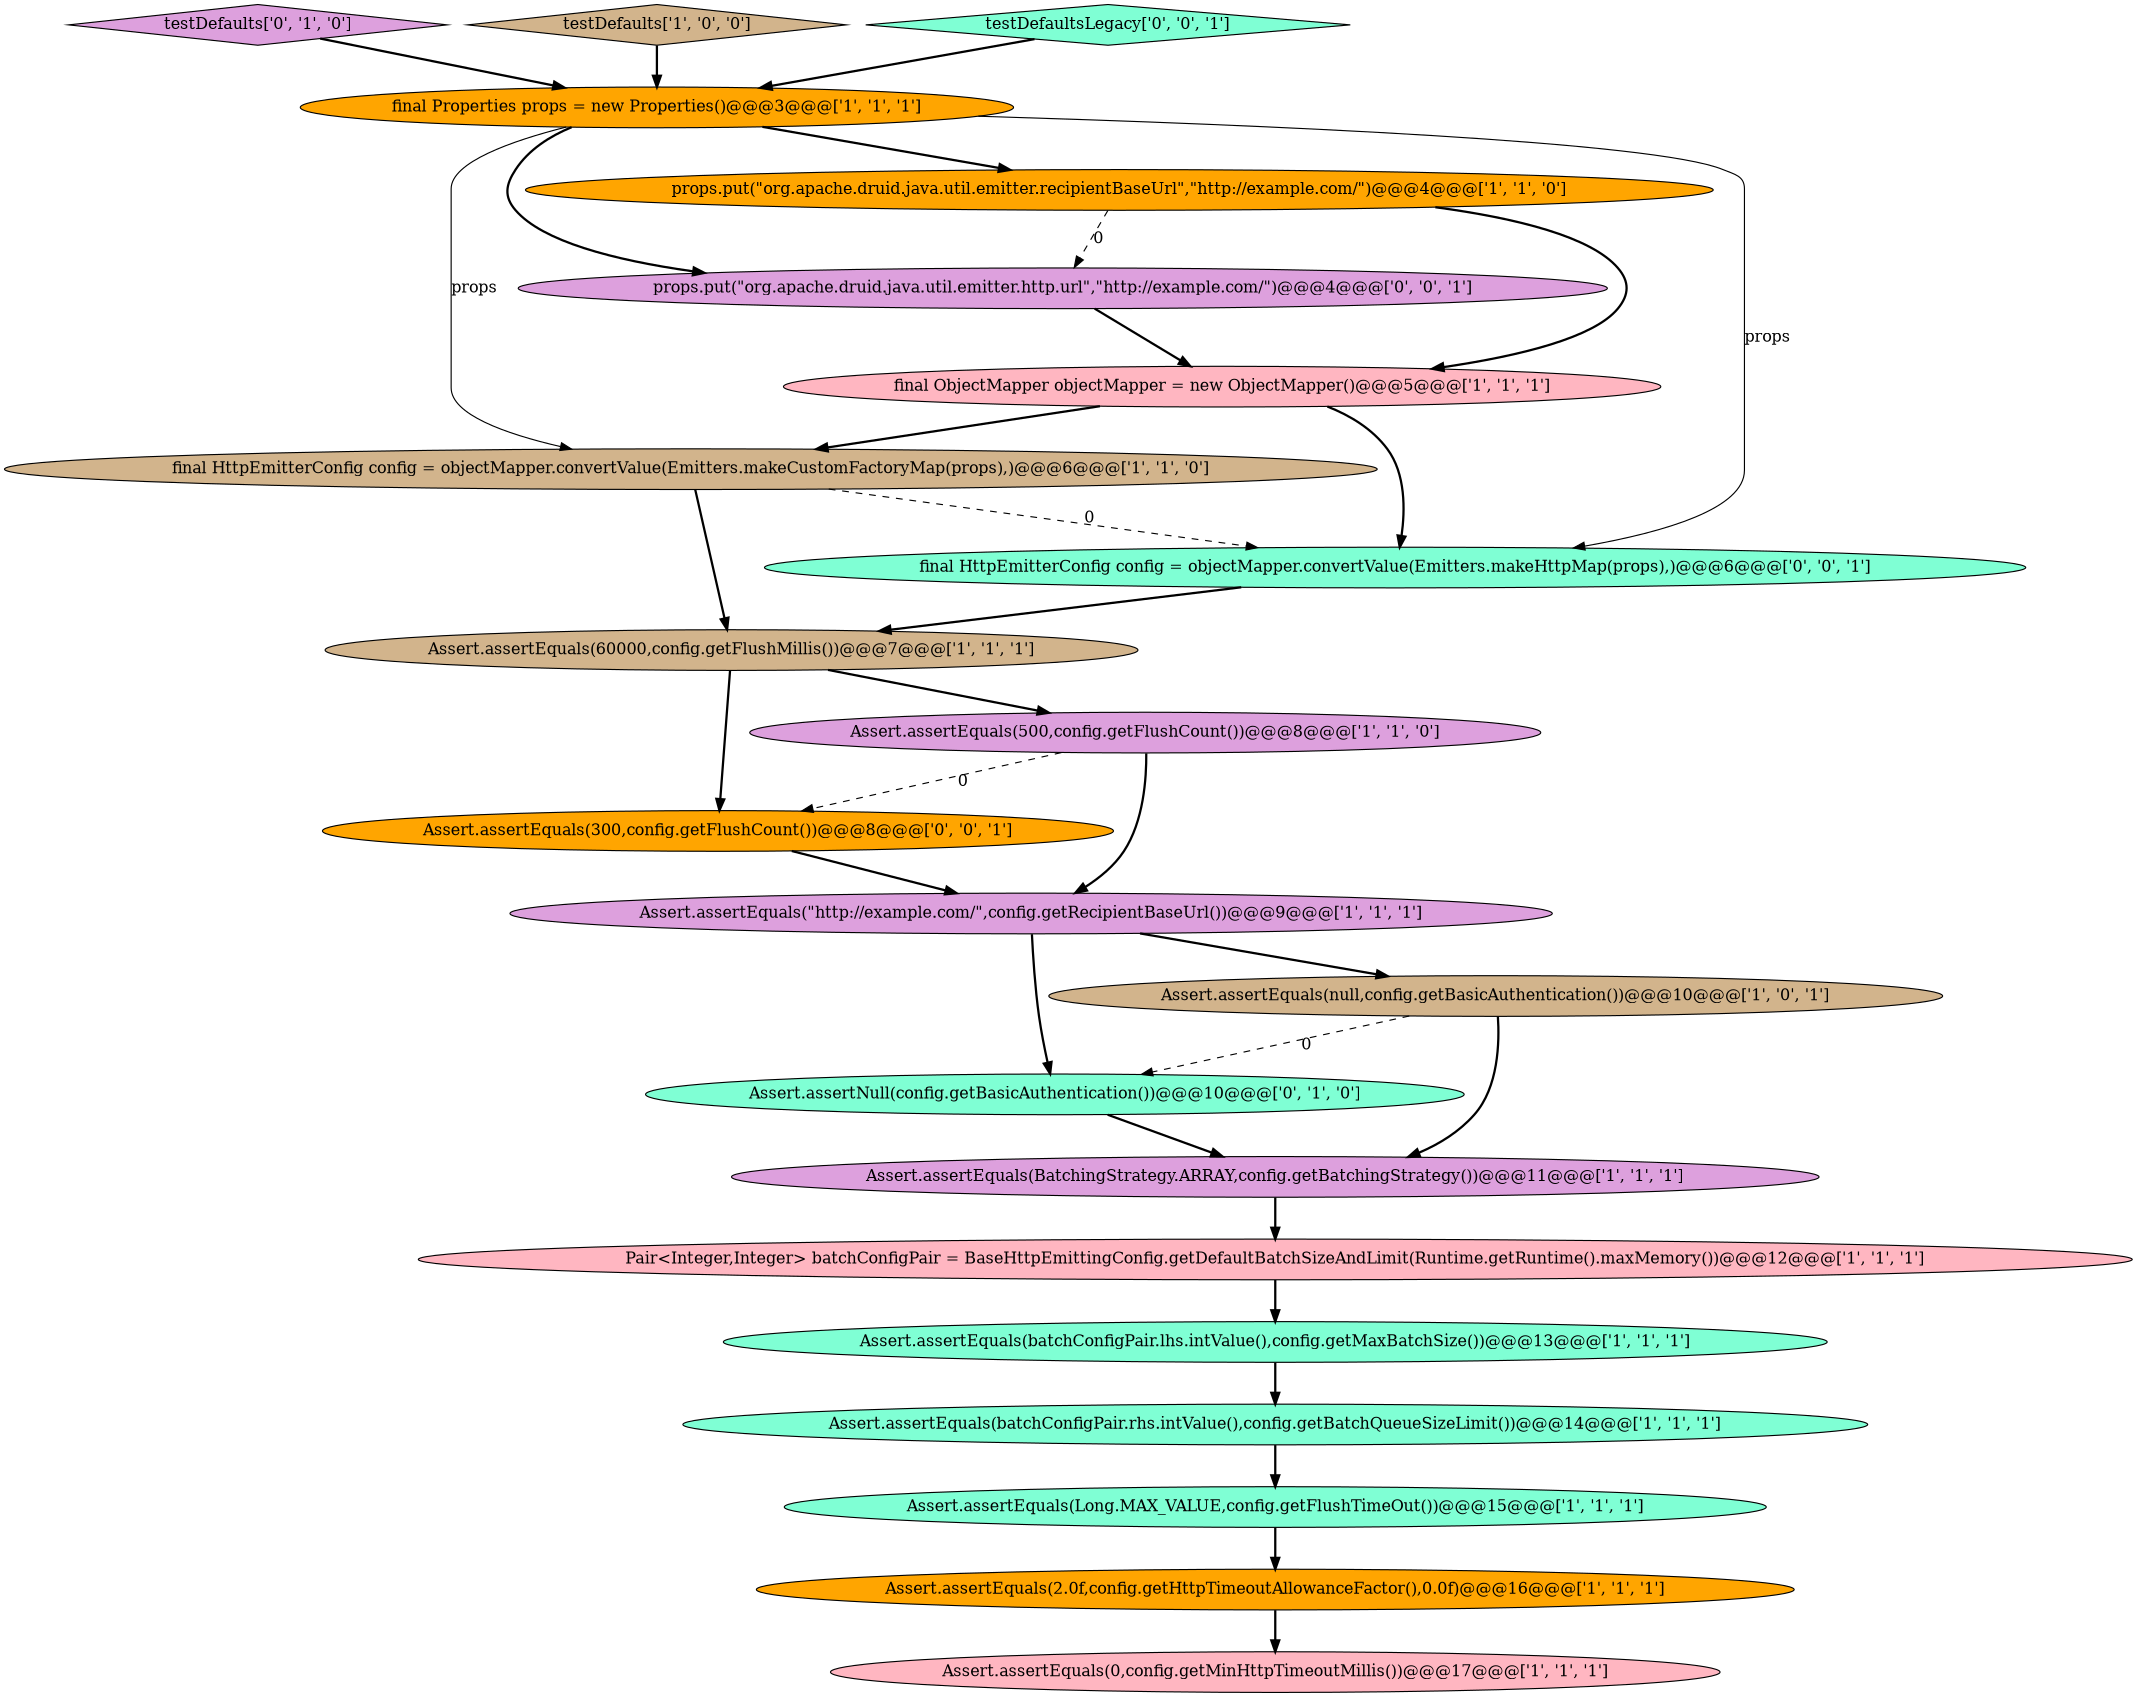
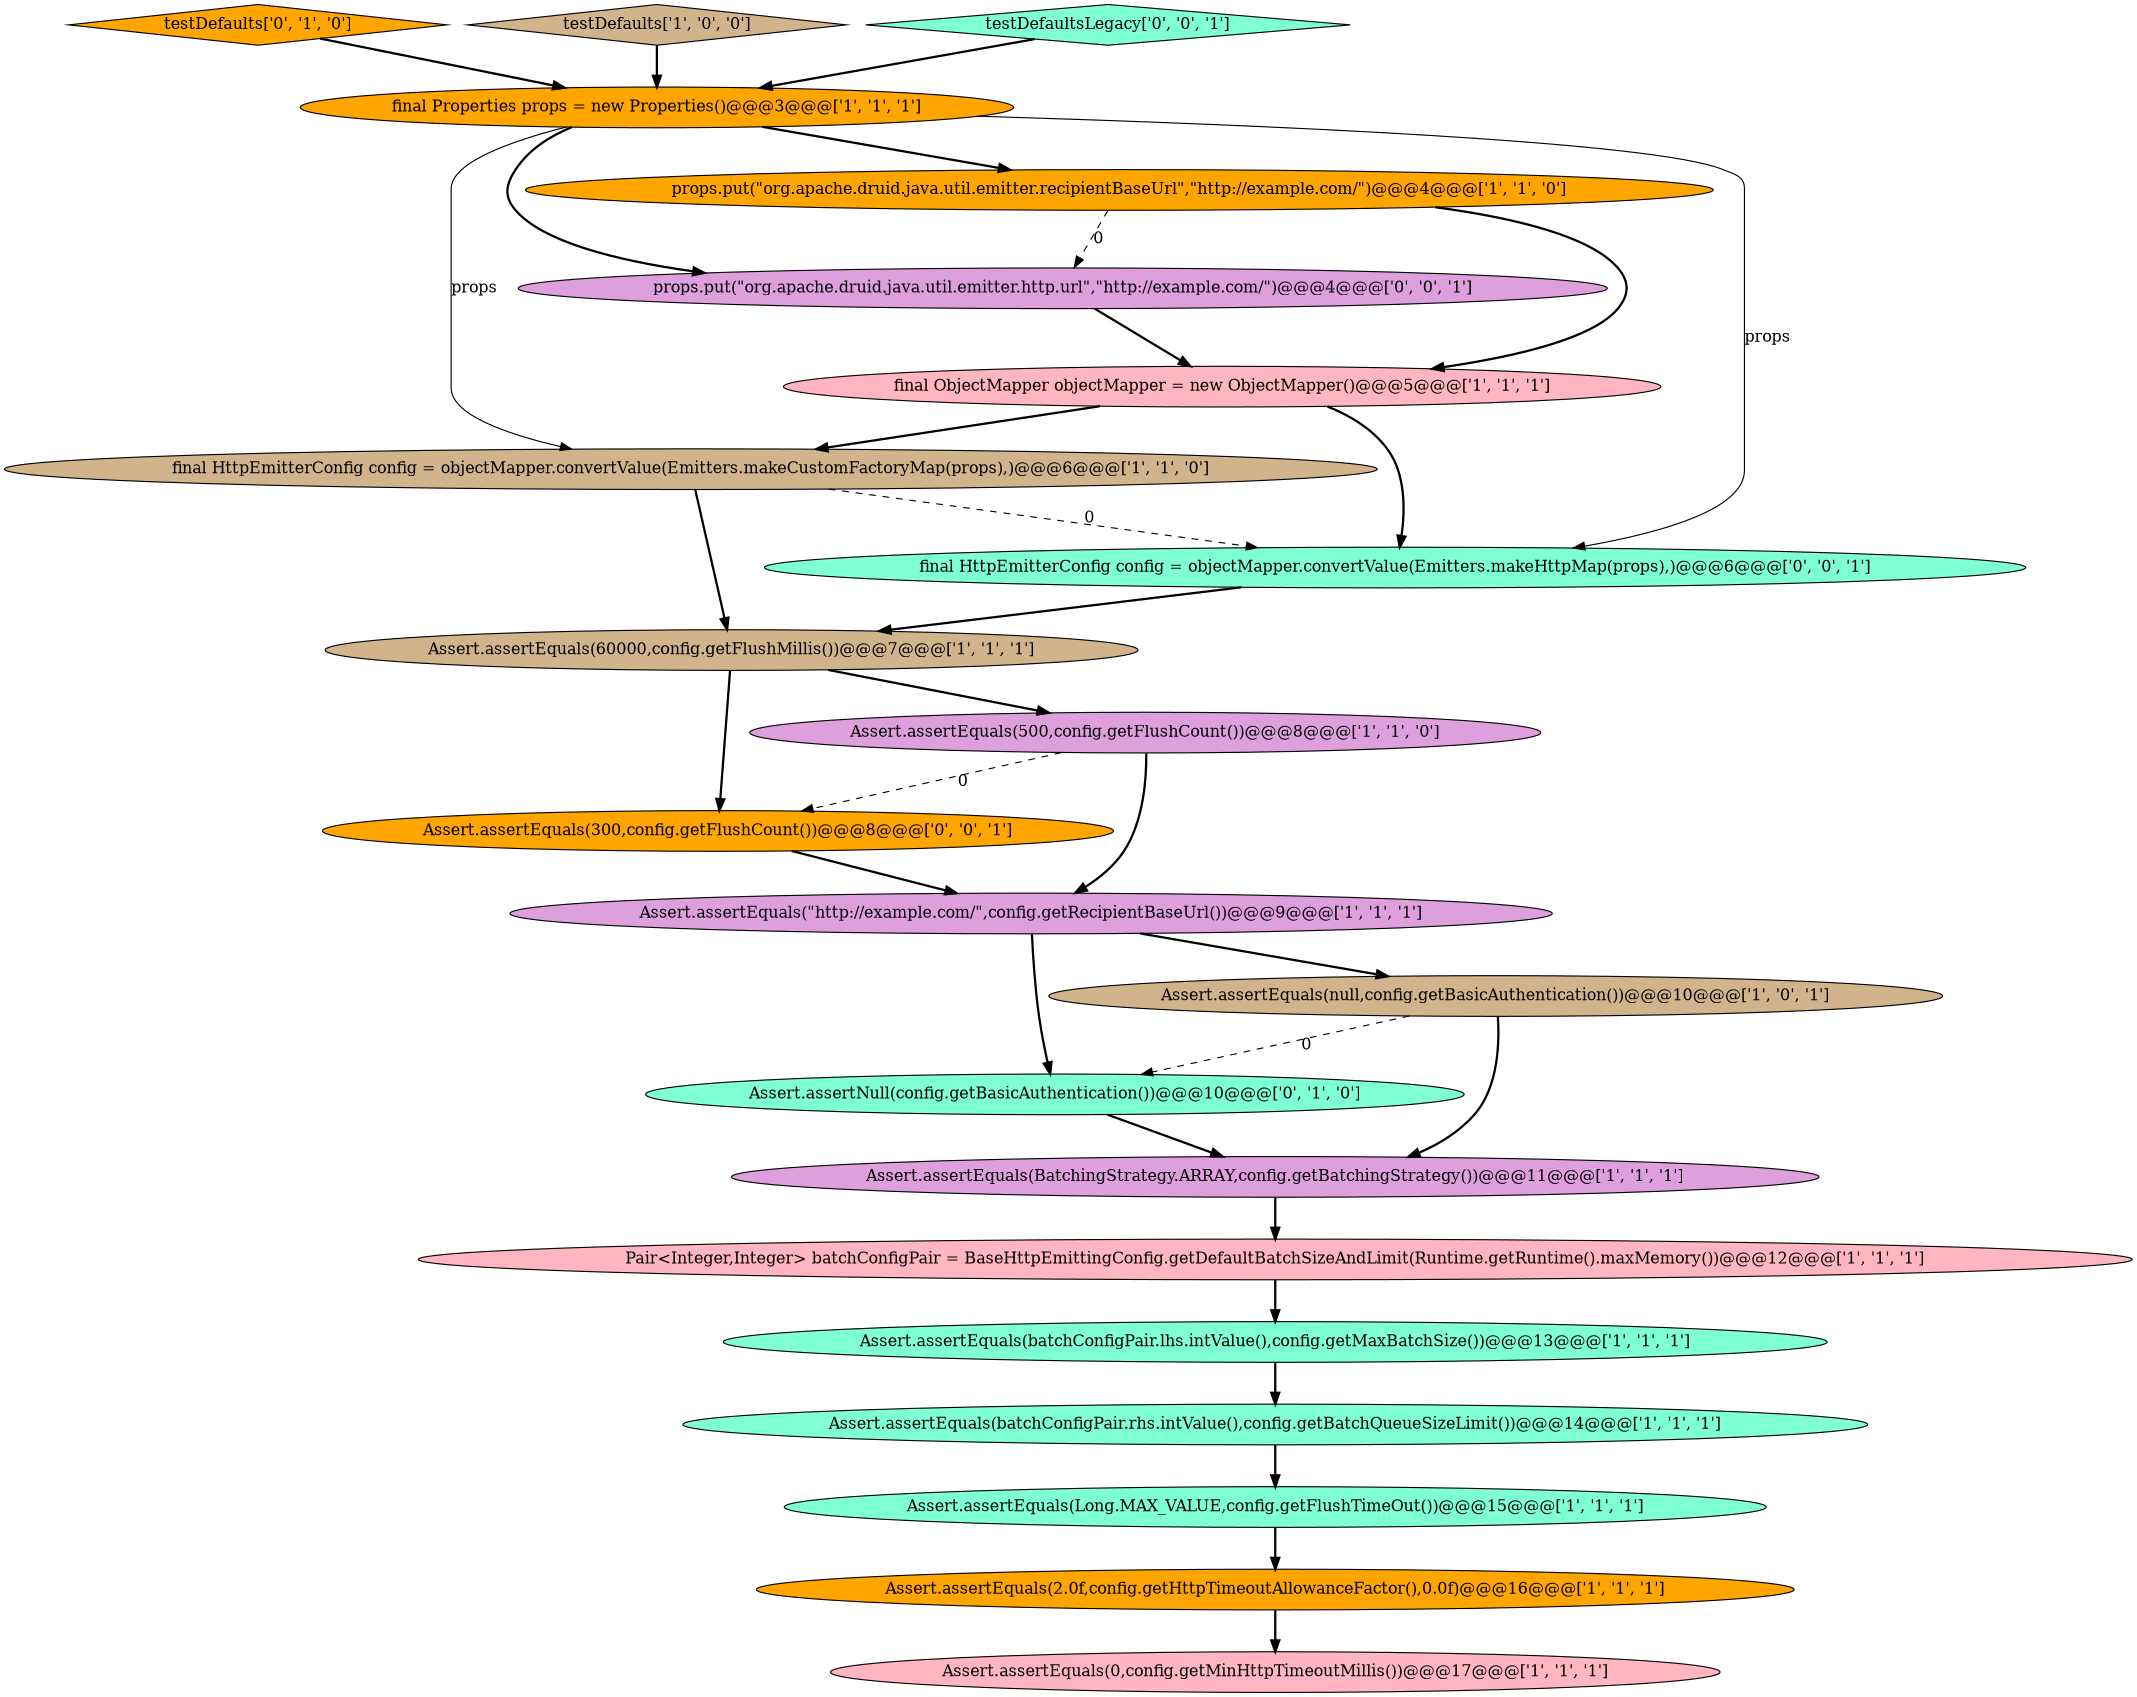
node "testDefaults['0', '1', '0']": fillcolor plum -> orange
